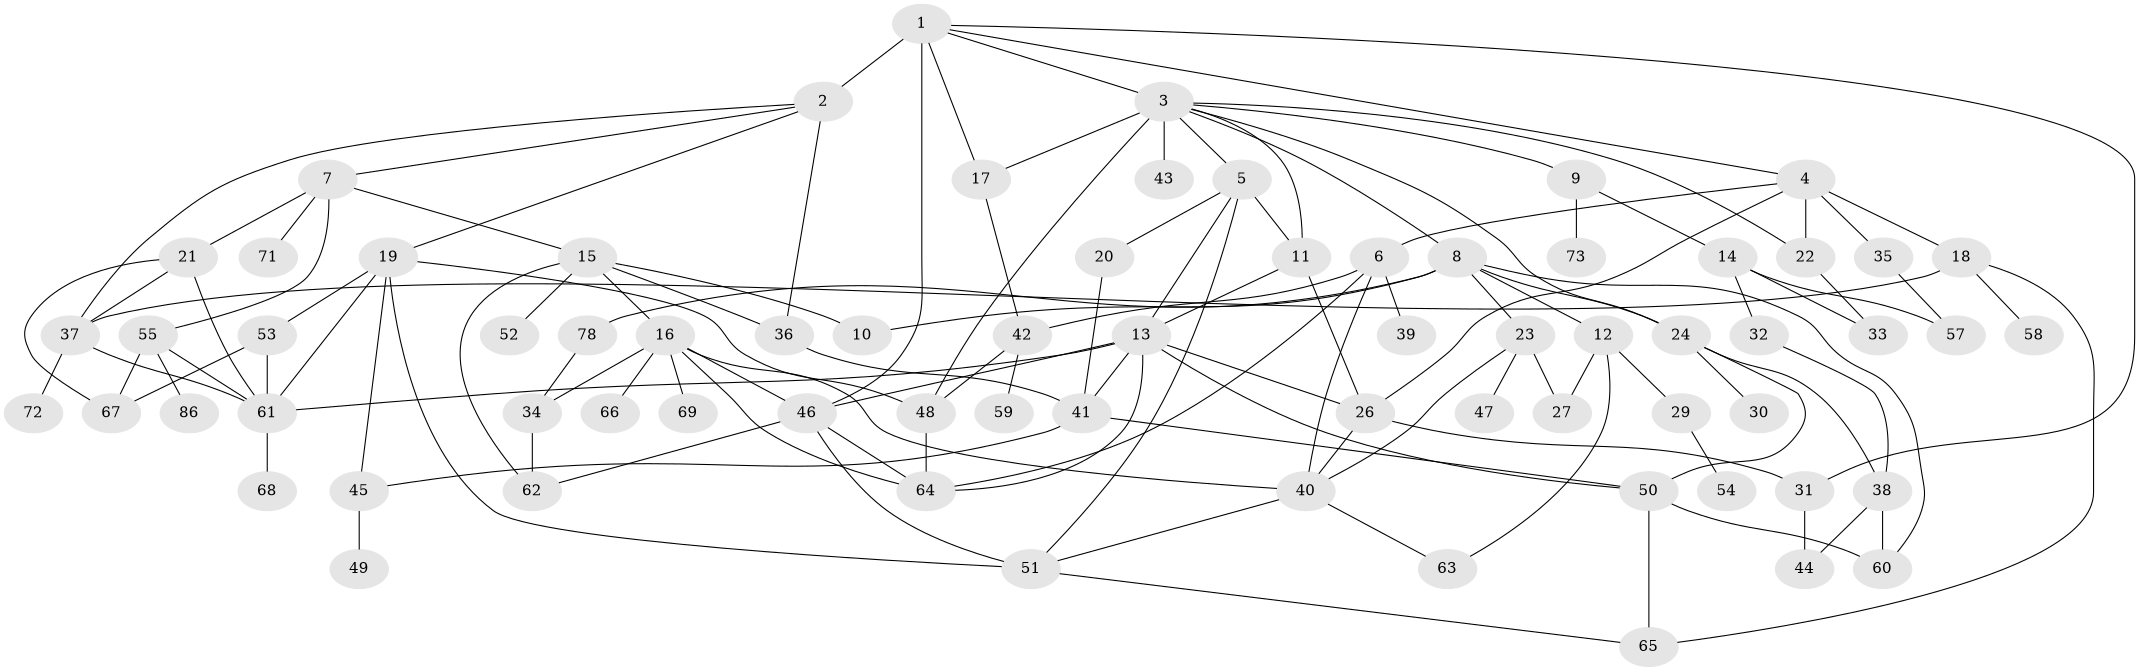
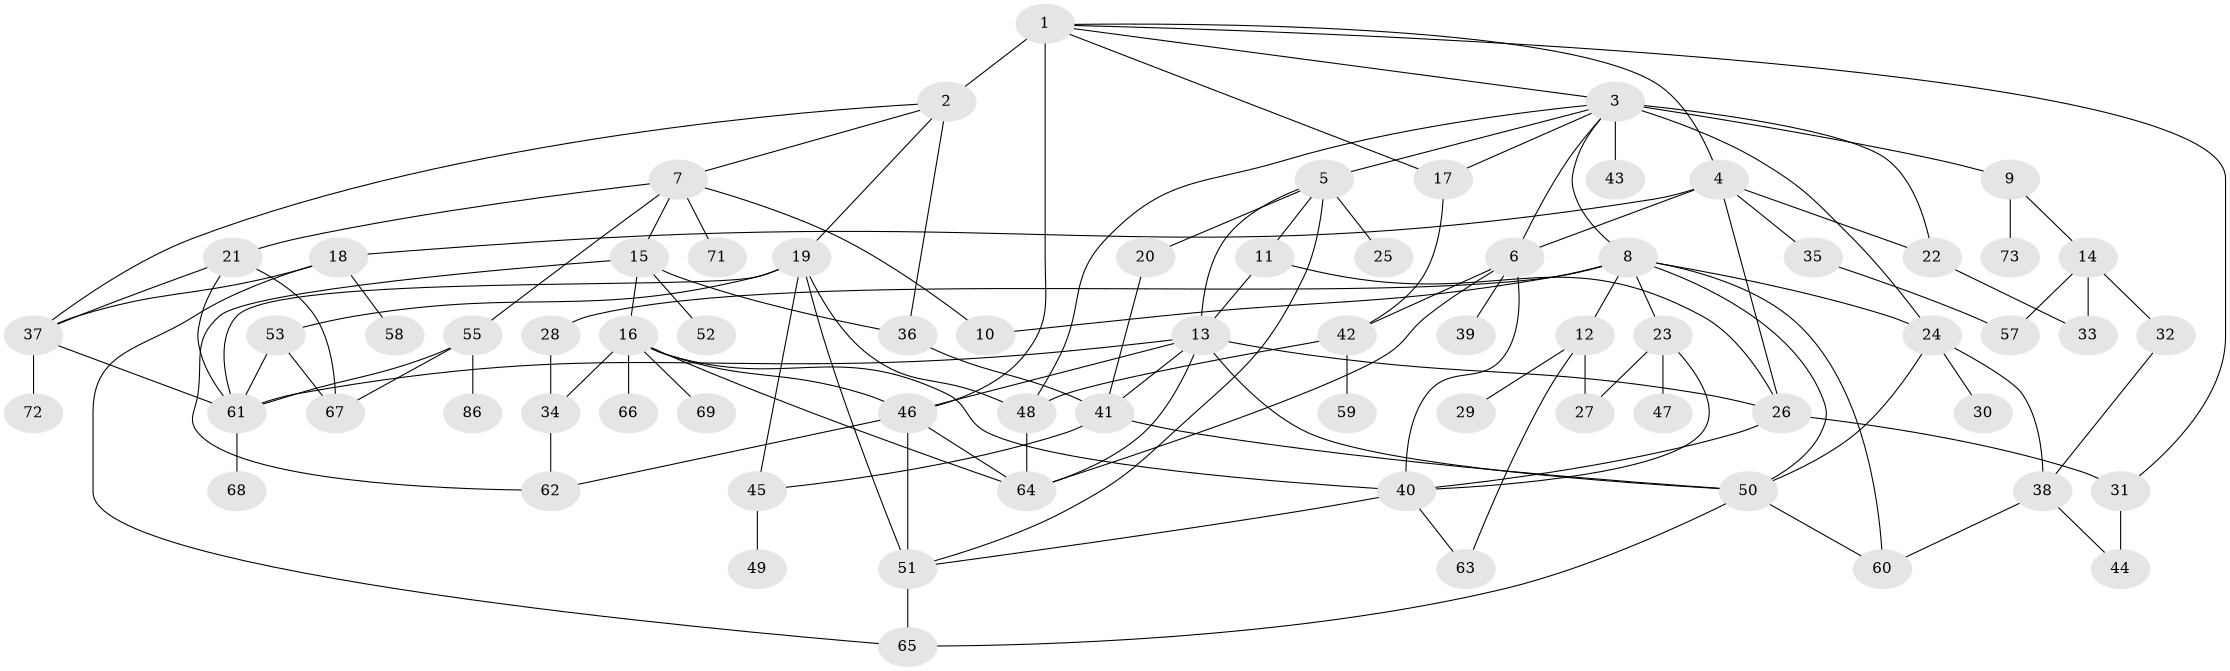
edge "3" -- "11": now "3" -- "6"
node "25": added
edge "15" -- "10": now "7" -- "10"
node "78": label "78" -> "28"
edge "8" -- "50": added
node "54": removed
